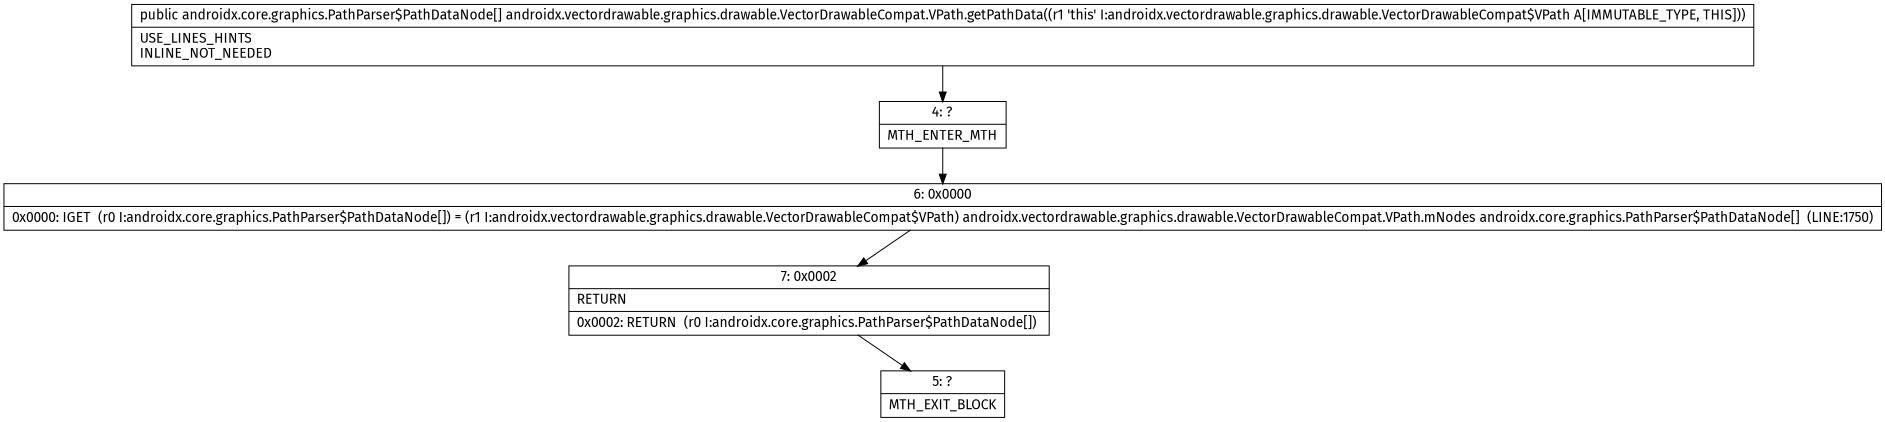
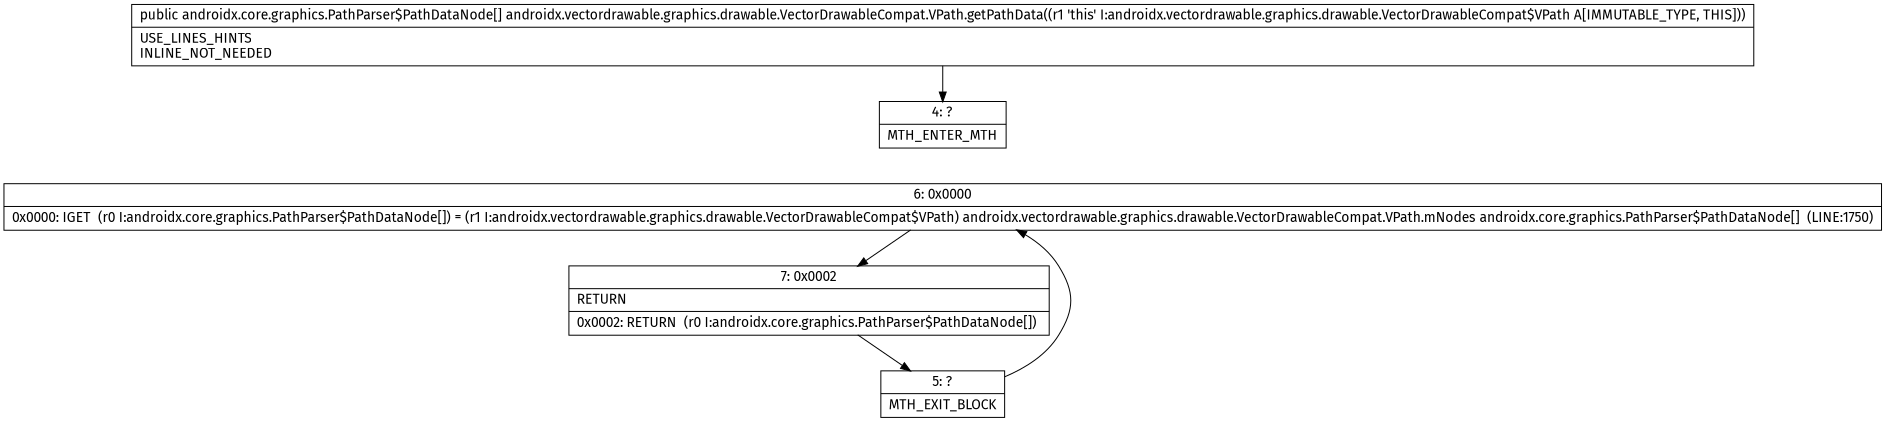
edge "4: ?" -> "6: 0x0000": now "5: ?" -> "6: 0x0000"
